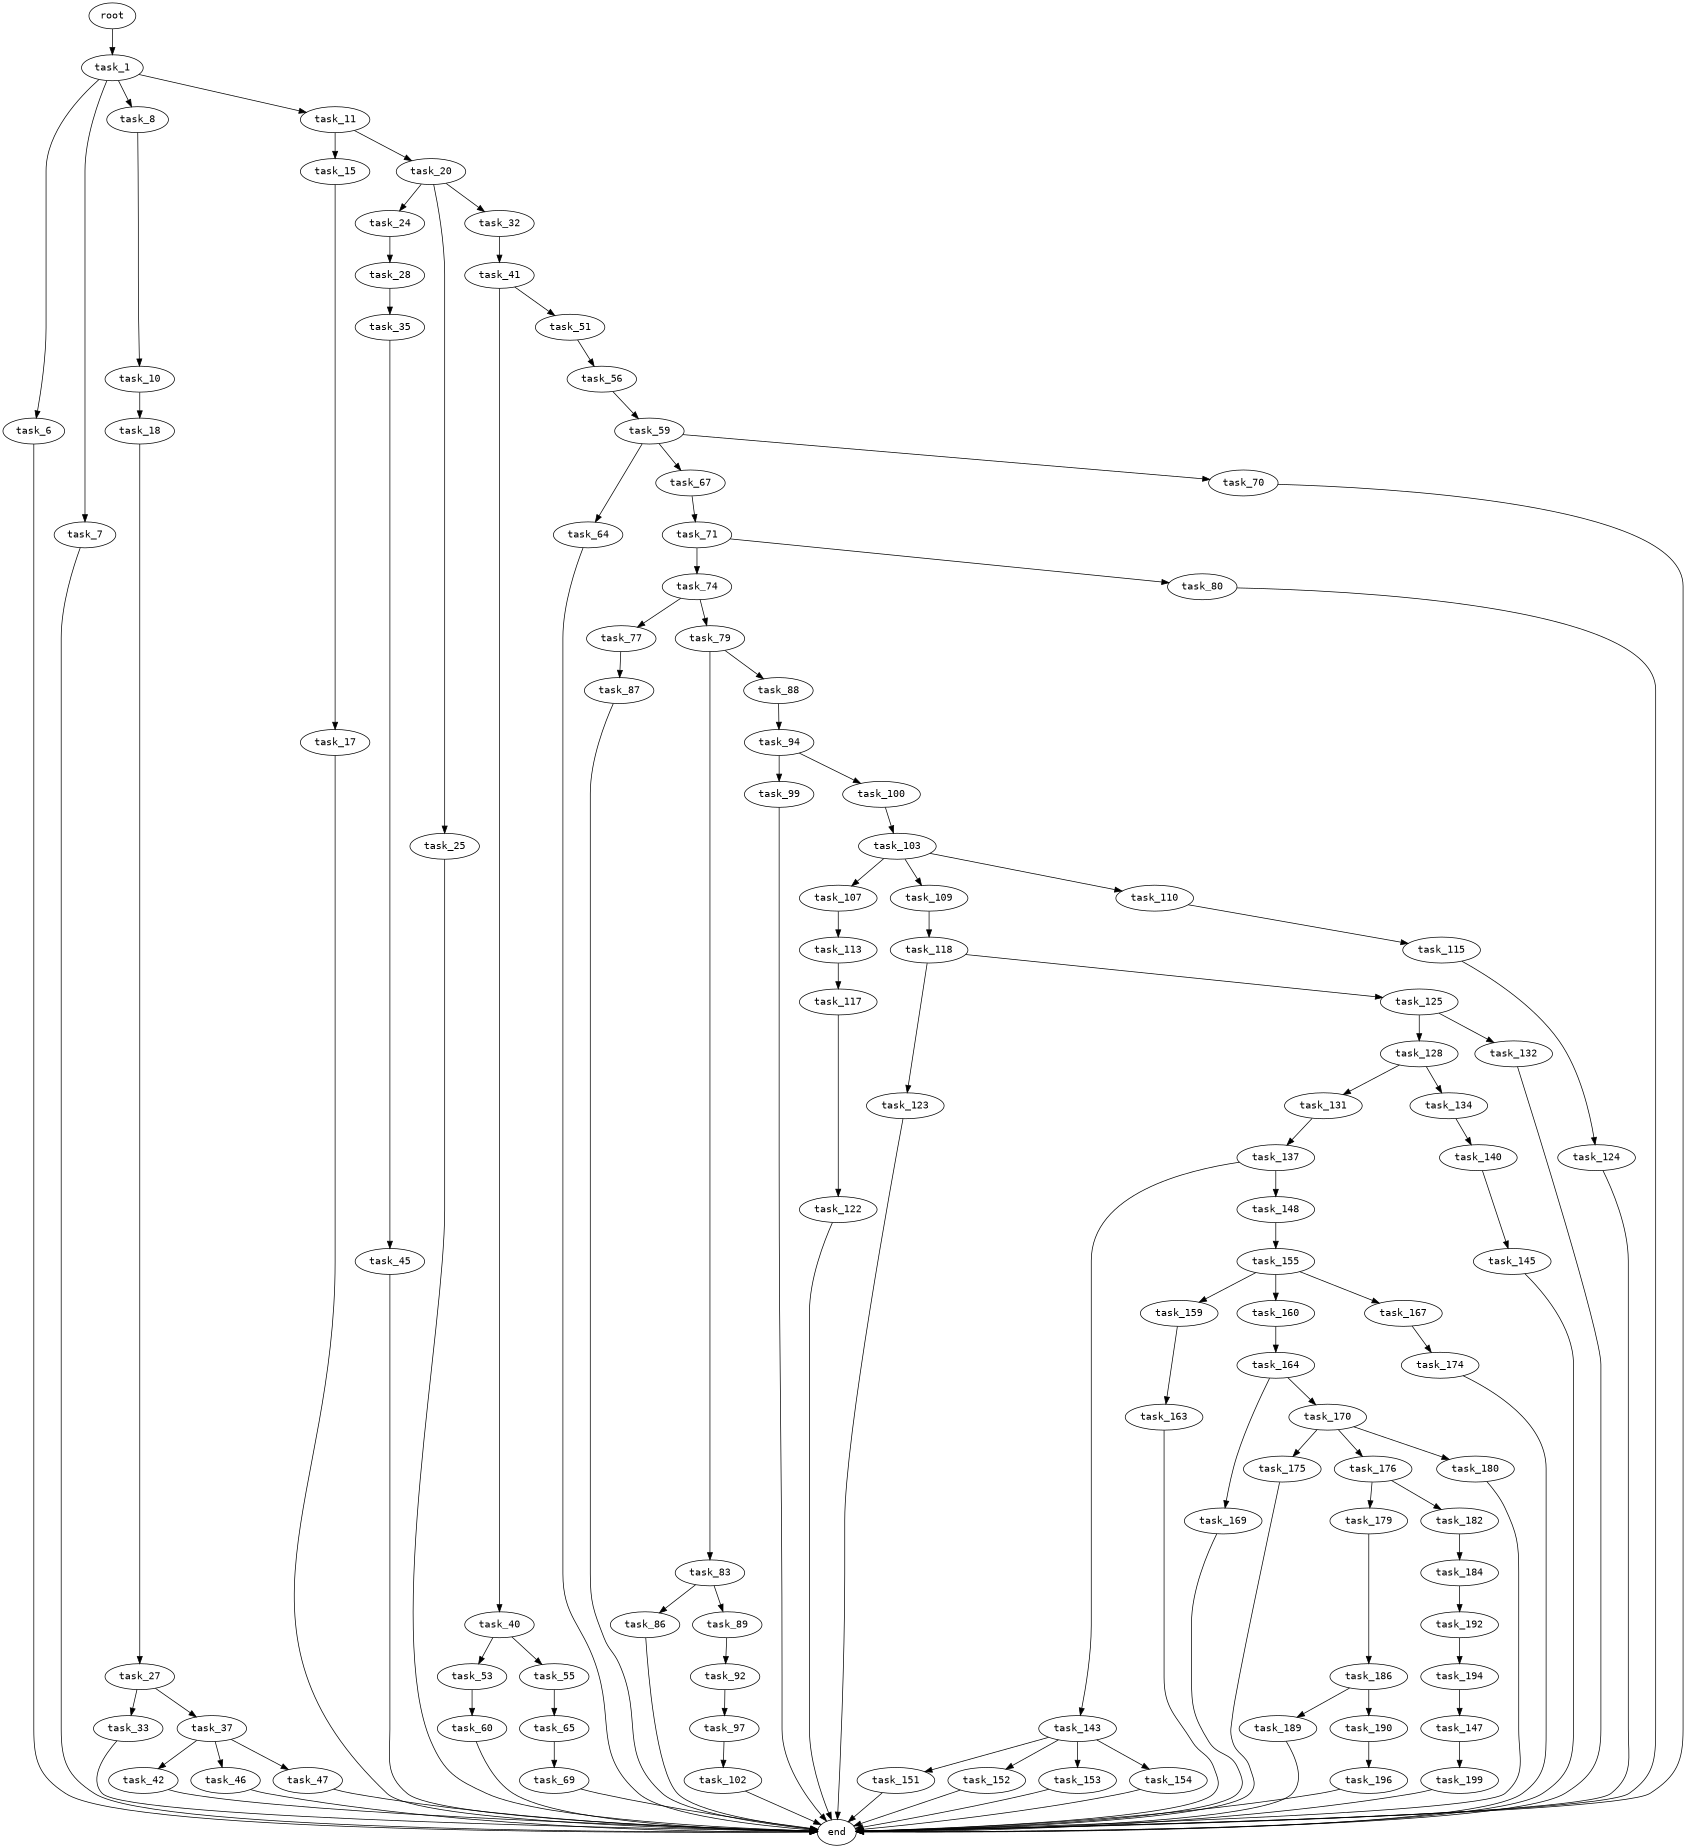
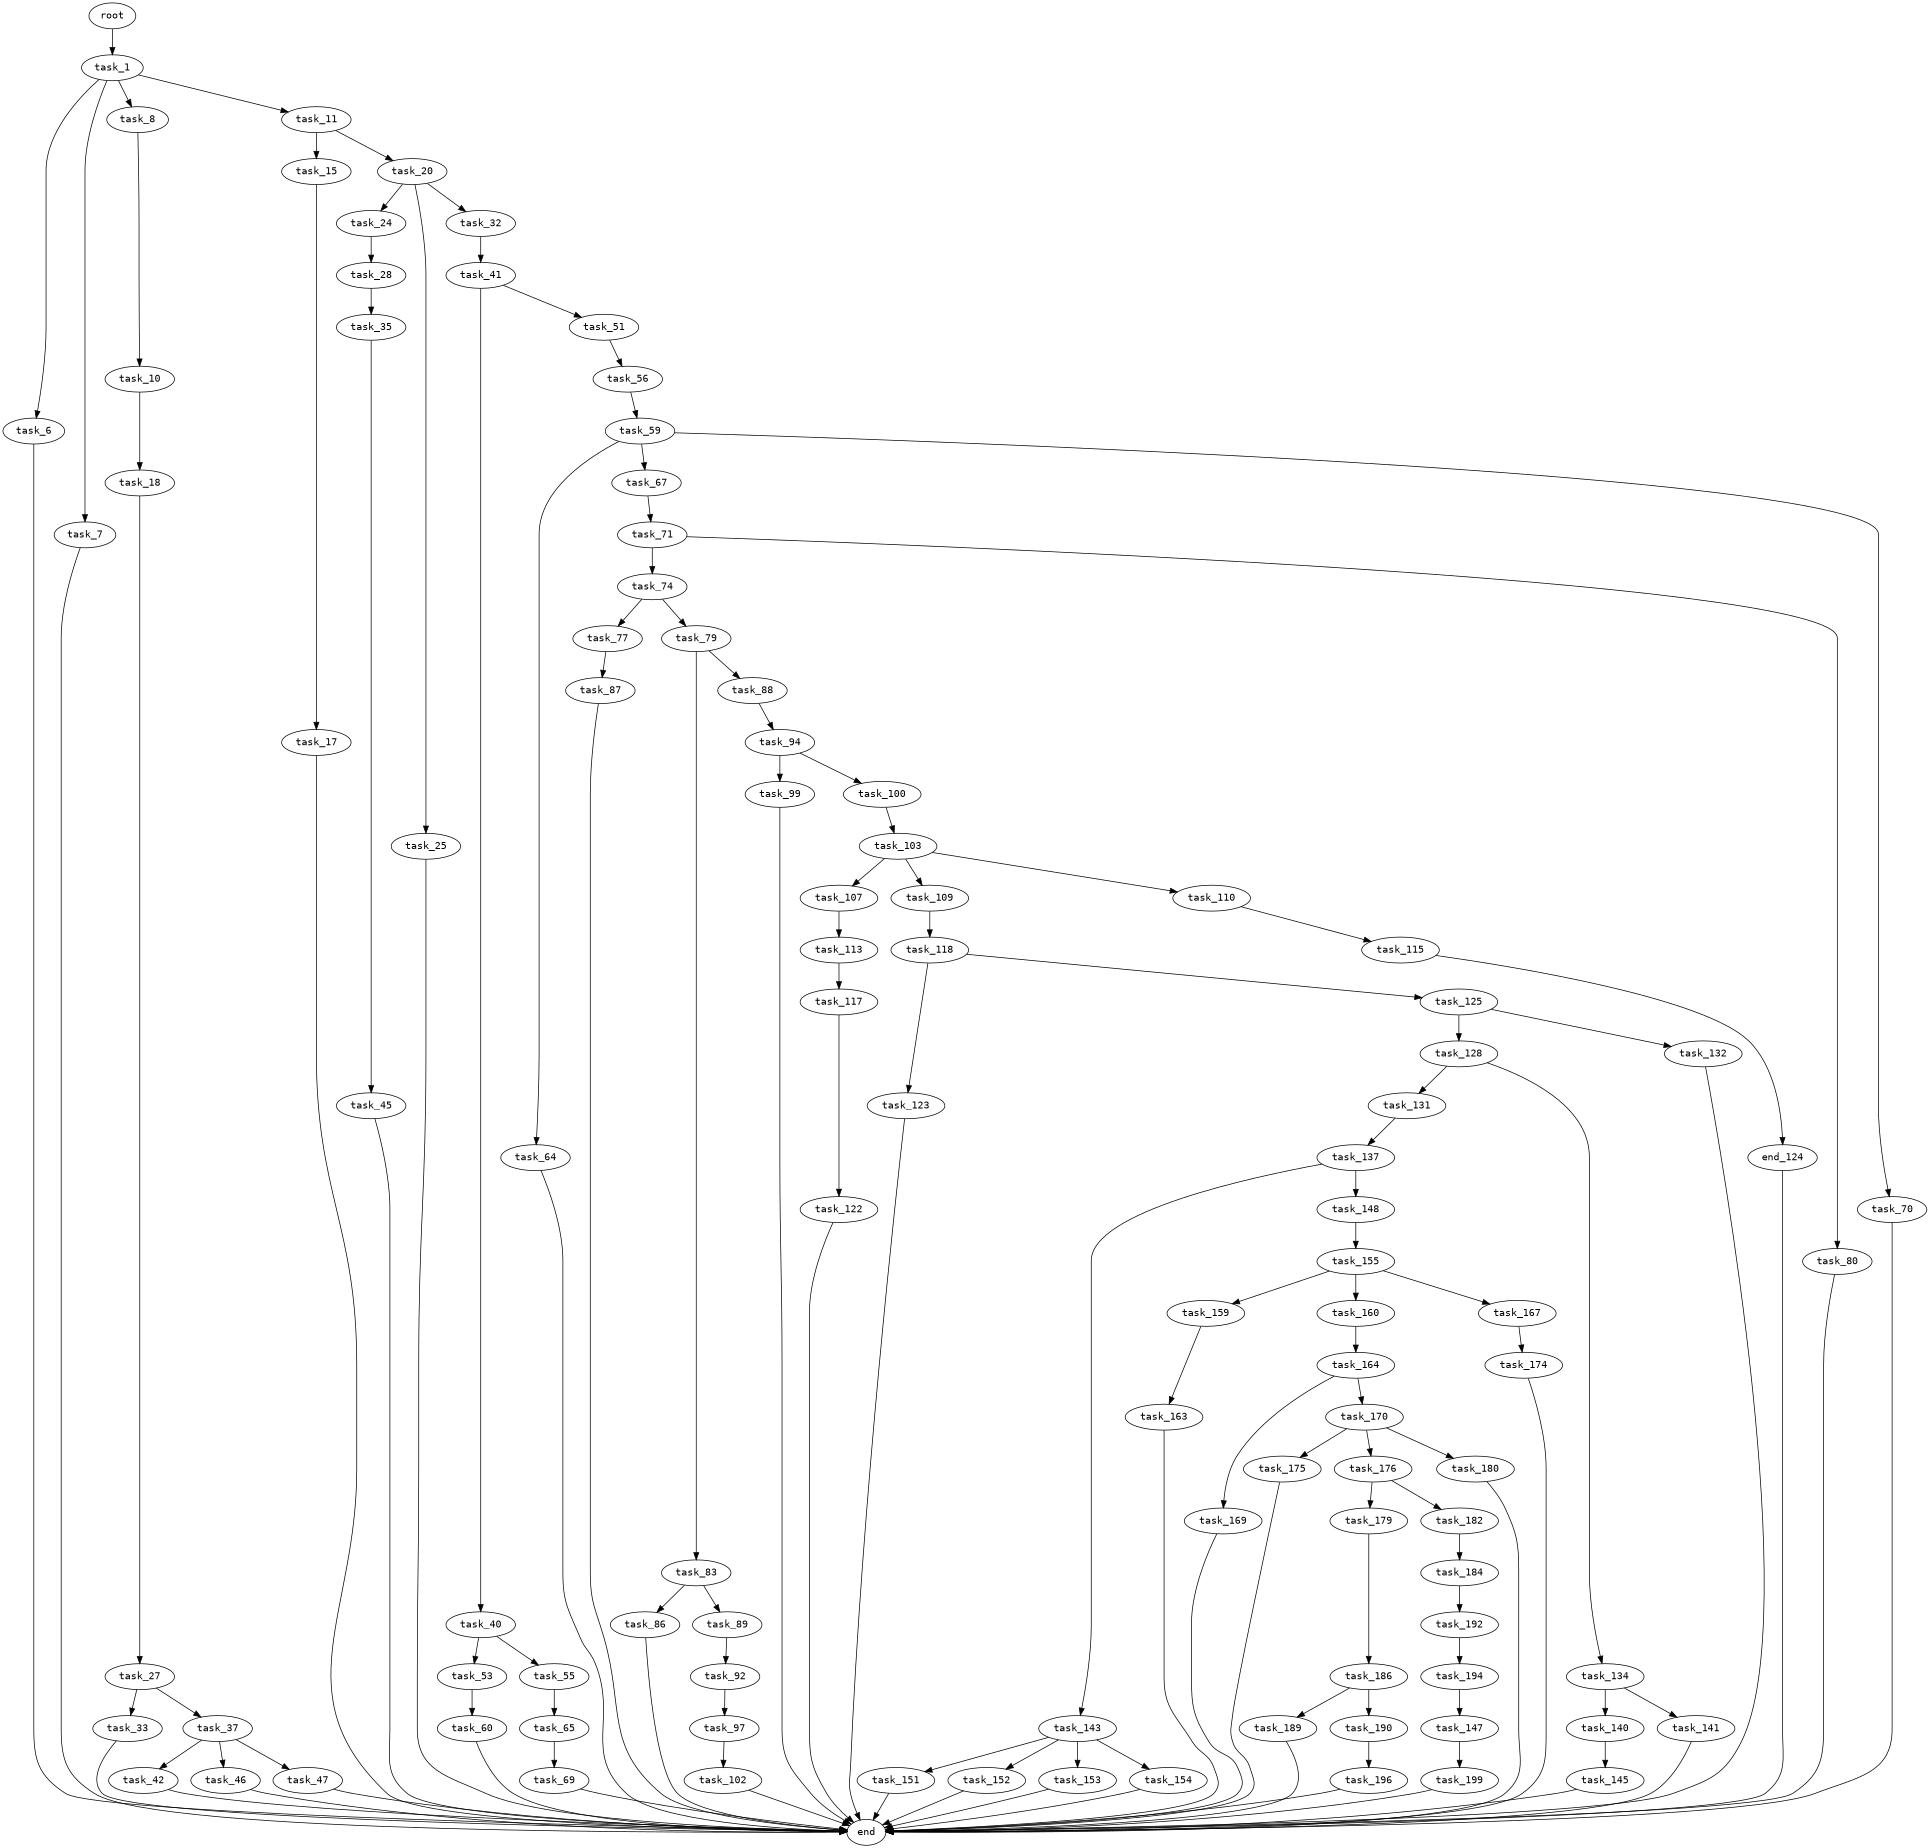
node "task_124": label "task_124" -> "end_124"
node "task_141": added
